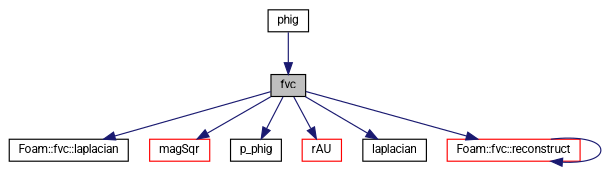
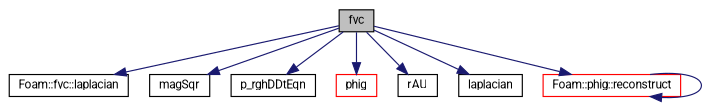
node "phig": color black -> red
edge "phig" -> "fvc": reversed
node "magSqr": color red -> black
node "p_phig": label "p_phig" -> "p_rghDDtEqn"
node "rAU": color red -> black
node "Foam::fvc::reconstruct": label "Foam::fvc::reconstruct" -> "Foam::phig::reconstruct"
